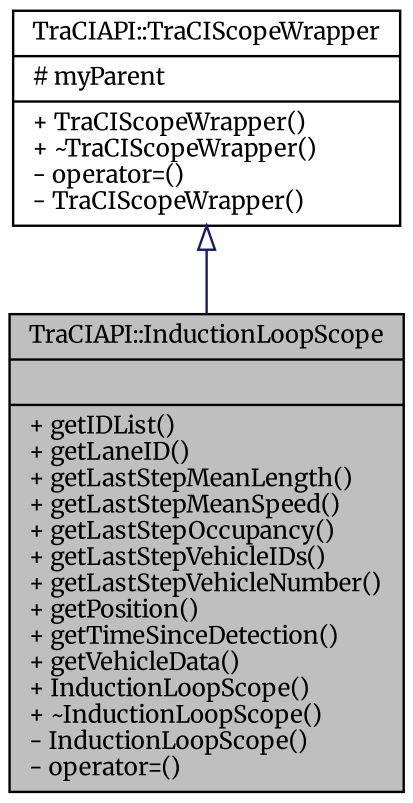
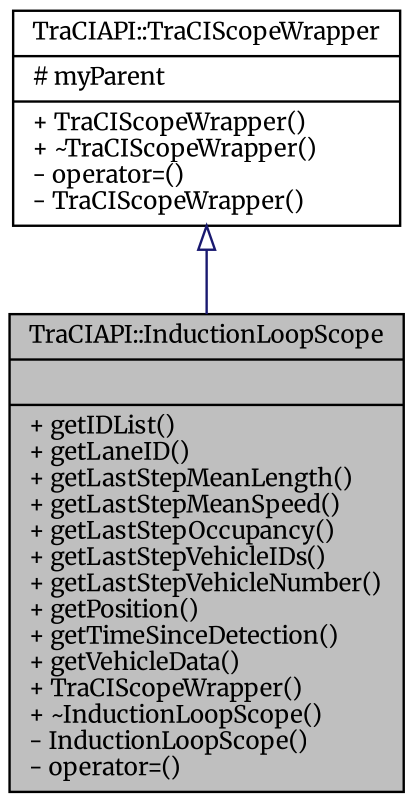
node "TraCIAPI::InductionLoopScope": text "+ InductionLoopScope()" -> "+ TraCIScopeWrapper()"
